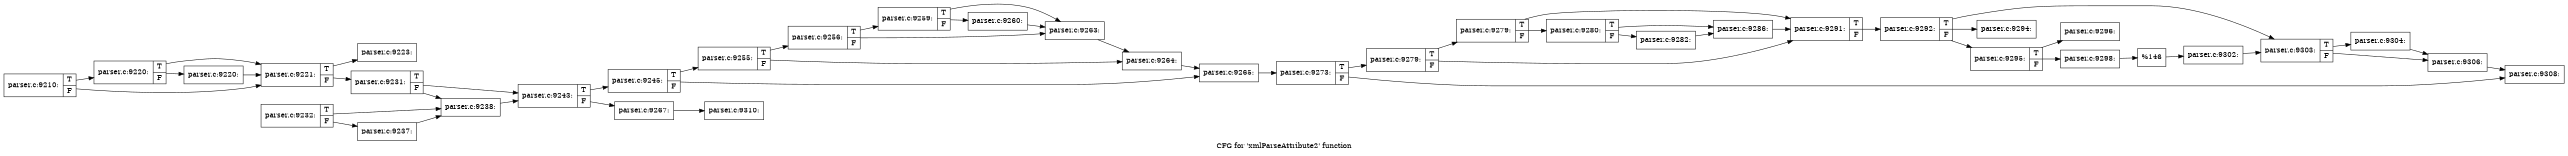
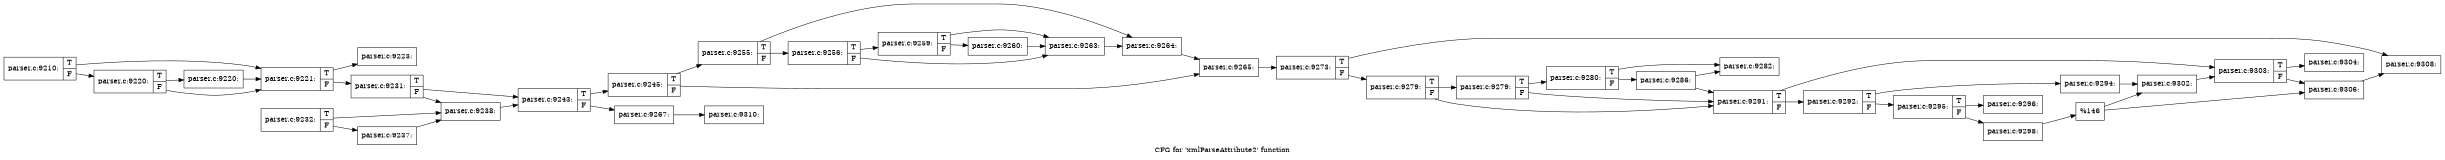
edge "parser.c:9292:" -> "parser.c:9303:": now "parser.c:9291:" -> "parser.c:9303:"
edge "parser.c:9282:" -> "parser.c:9286:": reversed
edge "parser.c:9304:" -> "parser.c:9306:": now "%146" -> "parser.c:9306:"
edge "parser.c:9294:" -> "parser.c:9302:": added
